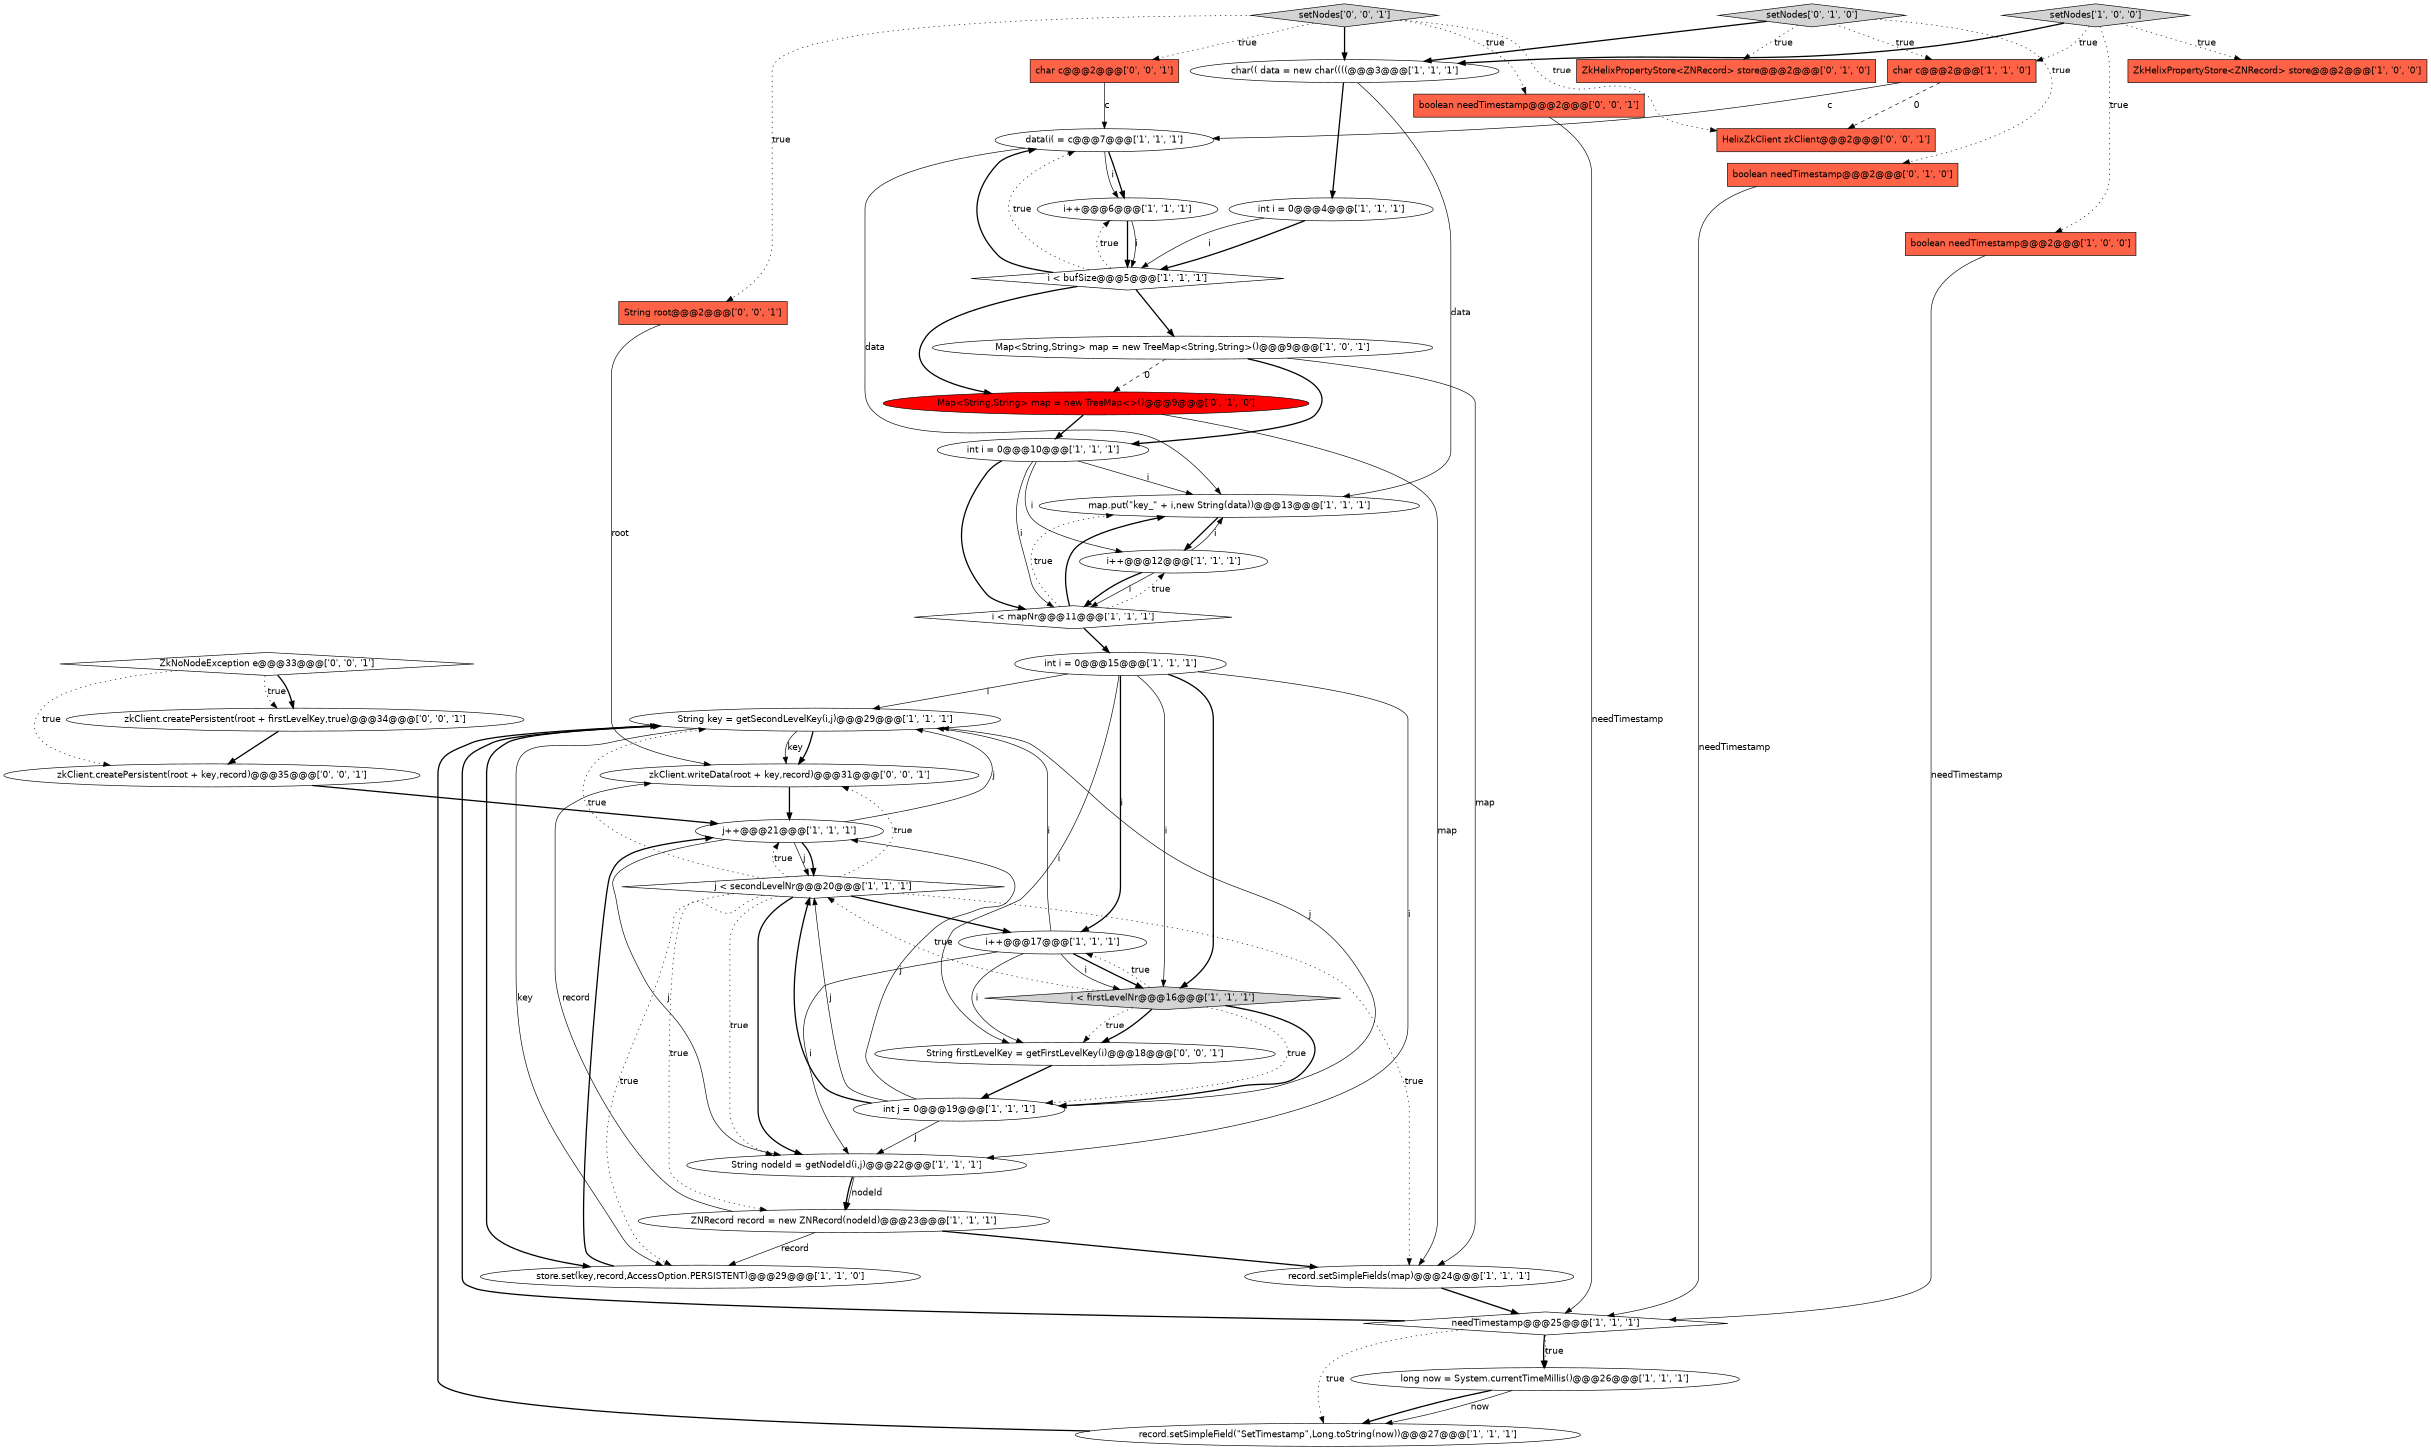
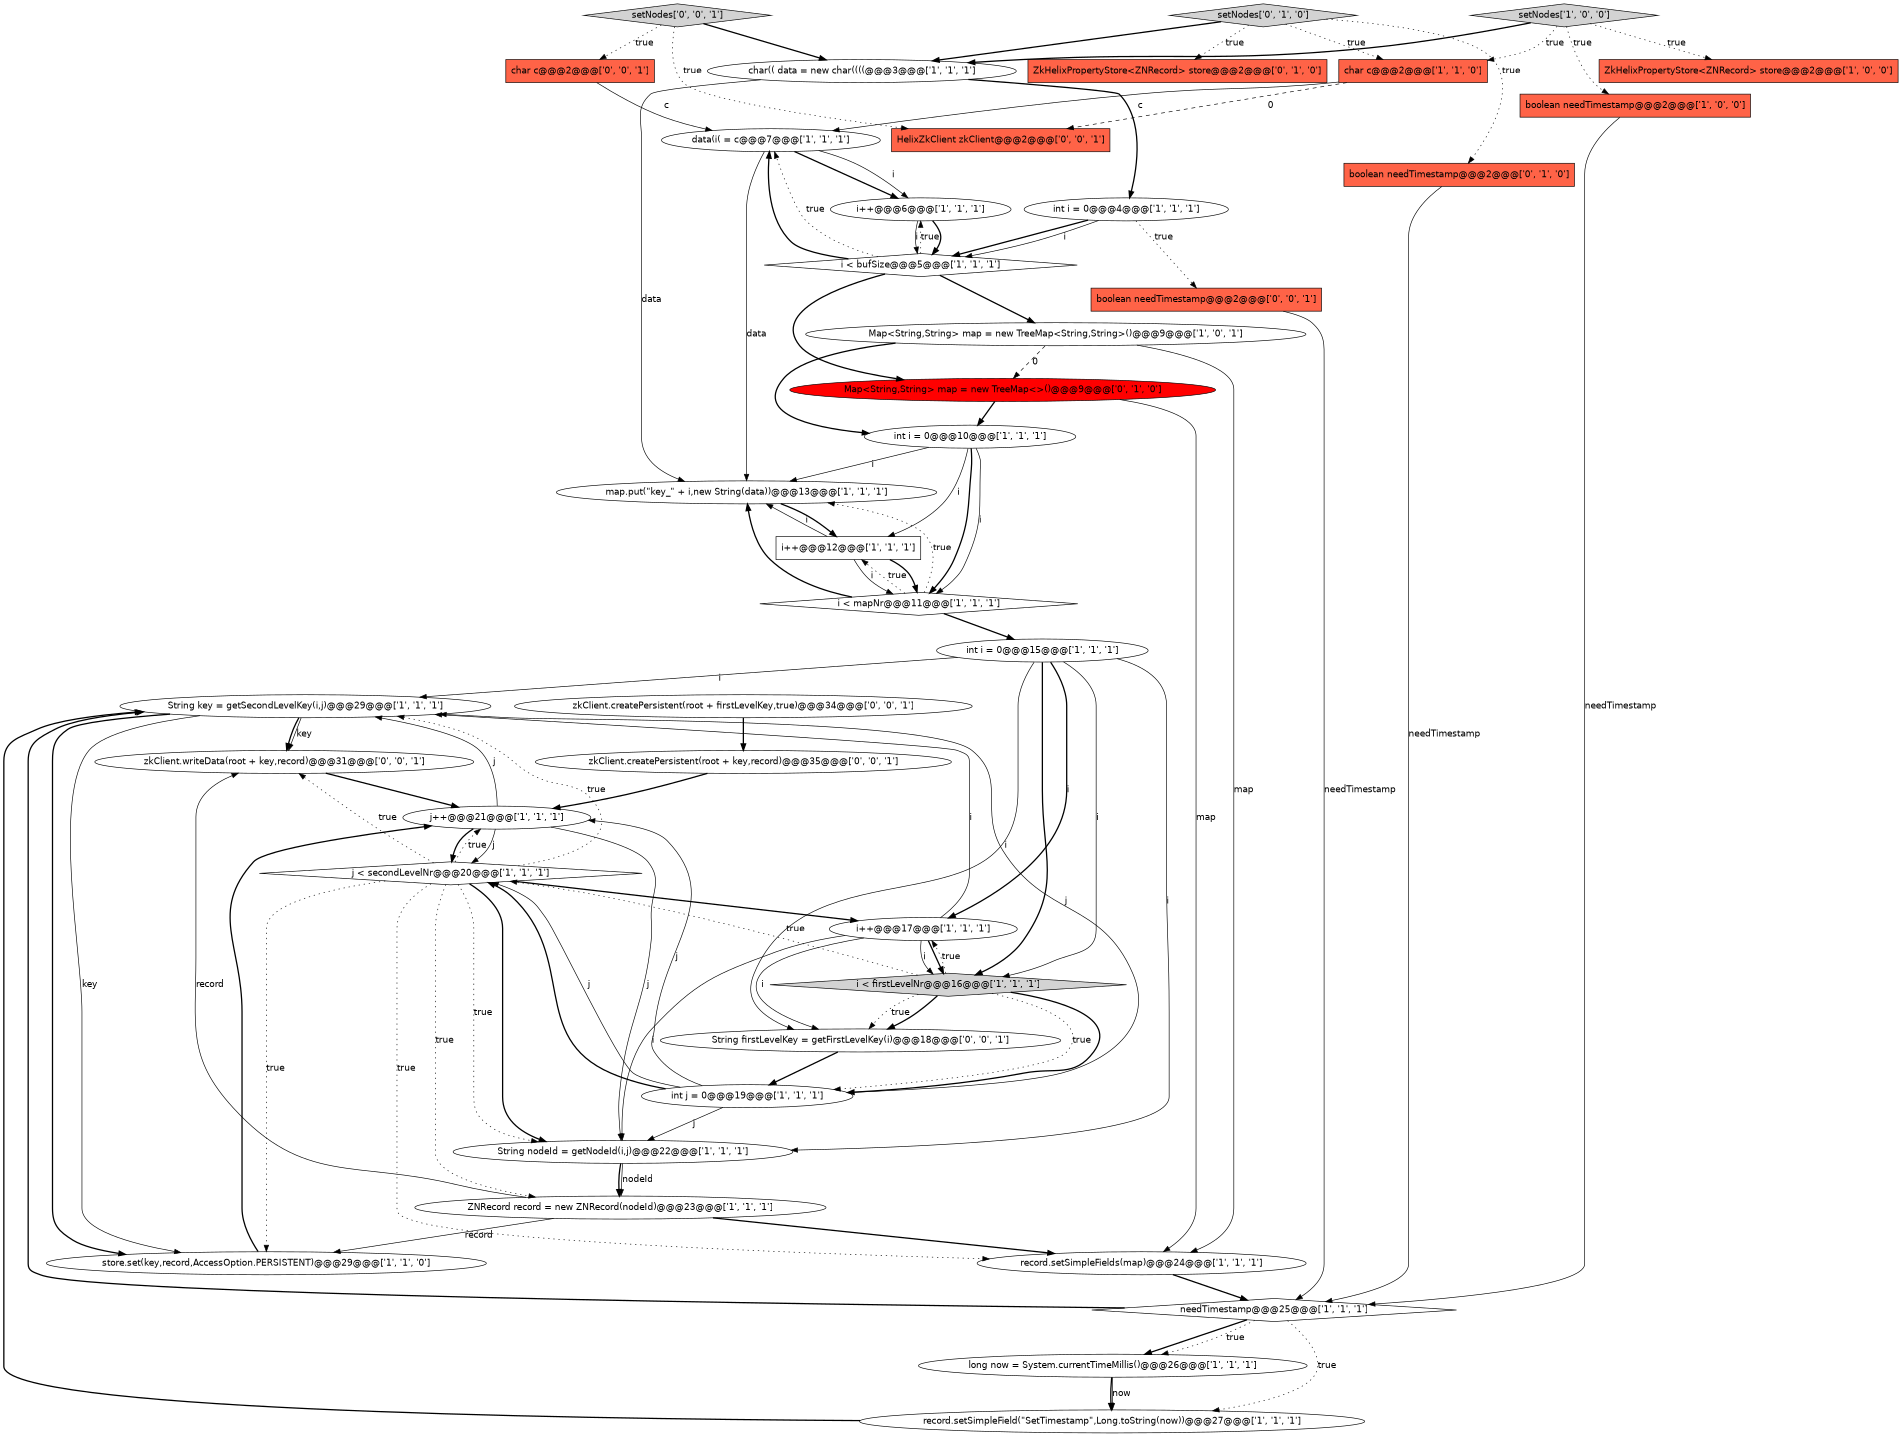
edge "setNodes['0', '0', '1']" -> "boolean needTimestamp@@@2@@@['0', '0', '1']": now "int i = 0@@@4@@@['1', '1', '1']" -> "boolean needTimestamp@@@2@@@['0', '0', '1']"
node "String root@@@2@@@['0', '0', '1']": removed
node "i++@@@12@@@['1', '1', '1']": shape ellipse -> box
node "ZkNoNodeException e@@@33@@@['0', '0', '1']": removed
